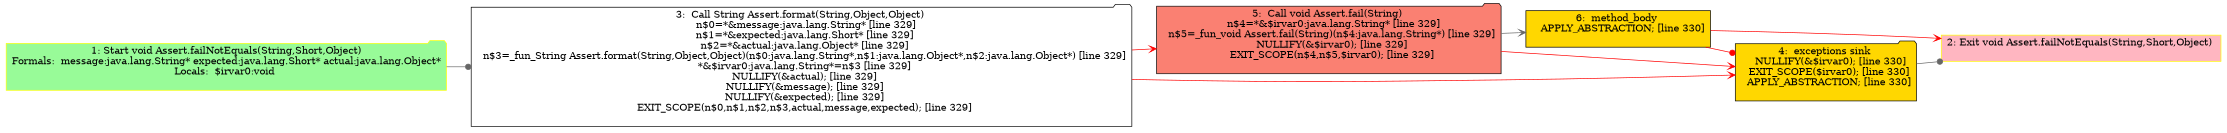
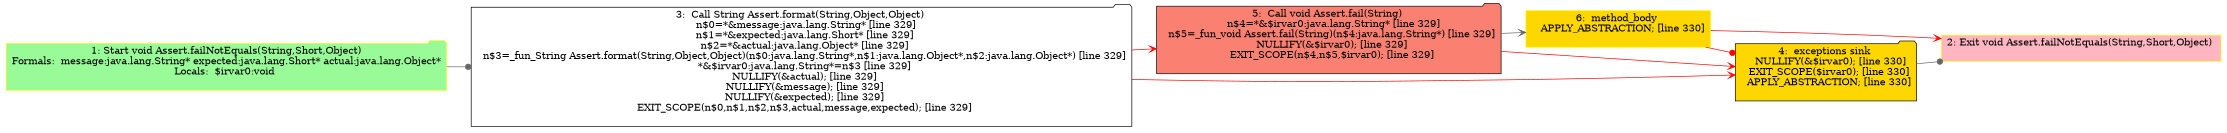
node "6:  method_body APPLY_ABSTRACTION; [line 330]": color black -> yellow
